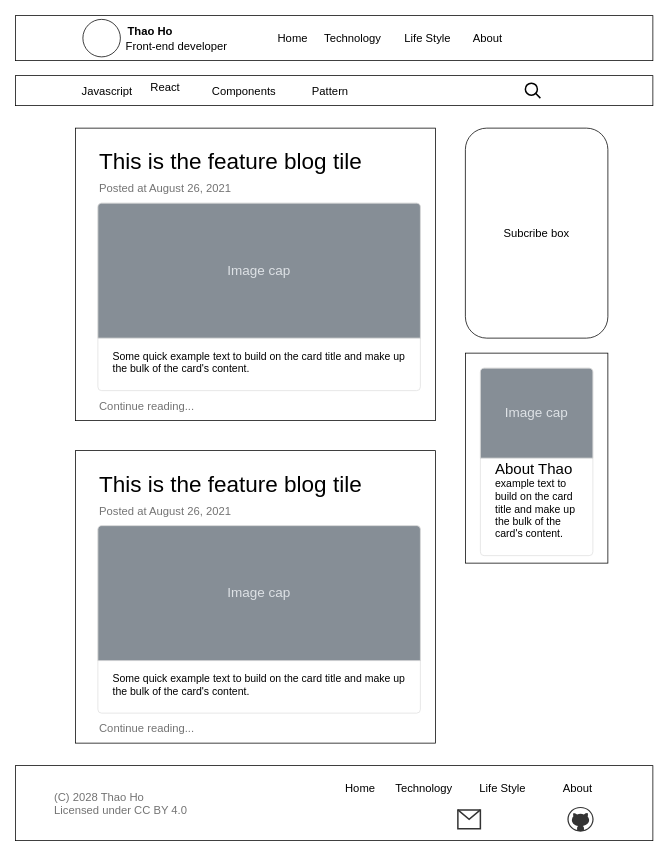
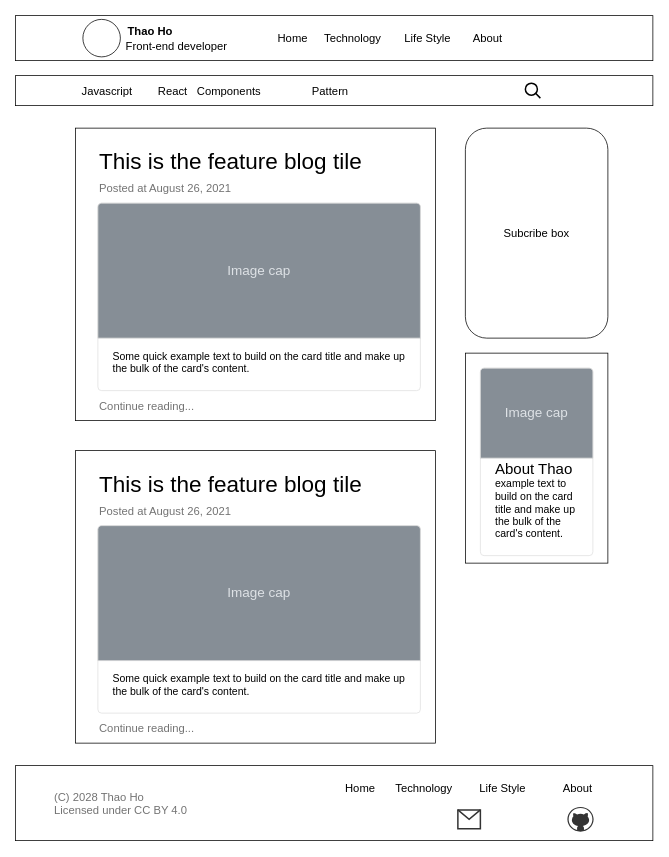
node "React": moved (165, 87) -> (173, 90)
node "Components": moved (244, 90) -> (229, 90)
